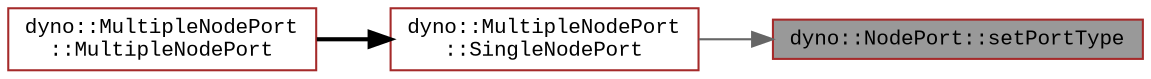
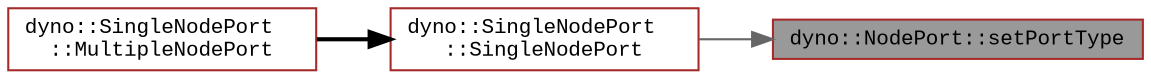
node "dyno::MultipleNodePort ::MultipleNodePort": label "dyno::MultipleNodePort ::MultipleNodePort" -> "dyno::SingleNodePort ::MultipleNodePort"
node "dyno::MultipleNodePort ::SingleNodePort": label "dyno::MultipleNodePort ::SingleNodePort" -> "dyno::SingleNodePort ::SingleNodePort"
